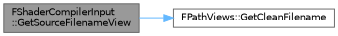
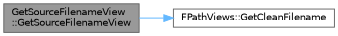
node "FShaderCompilerInput ::GetSourceFilenameView": label "FShaderCompilerInput ::GetSourceFilenameView" -> "GetSourceFilenameView ::GetSourceFilenameView"
